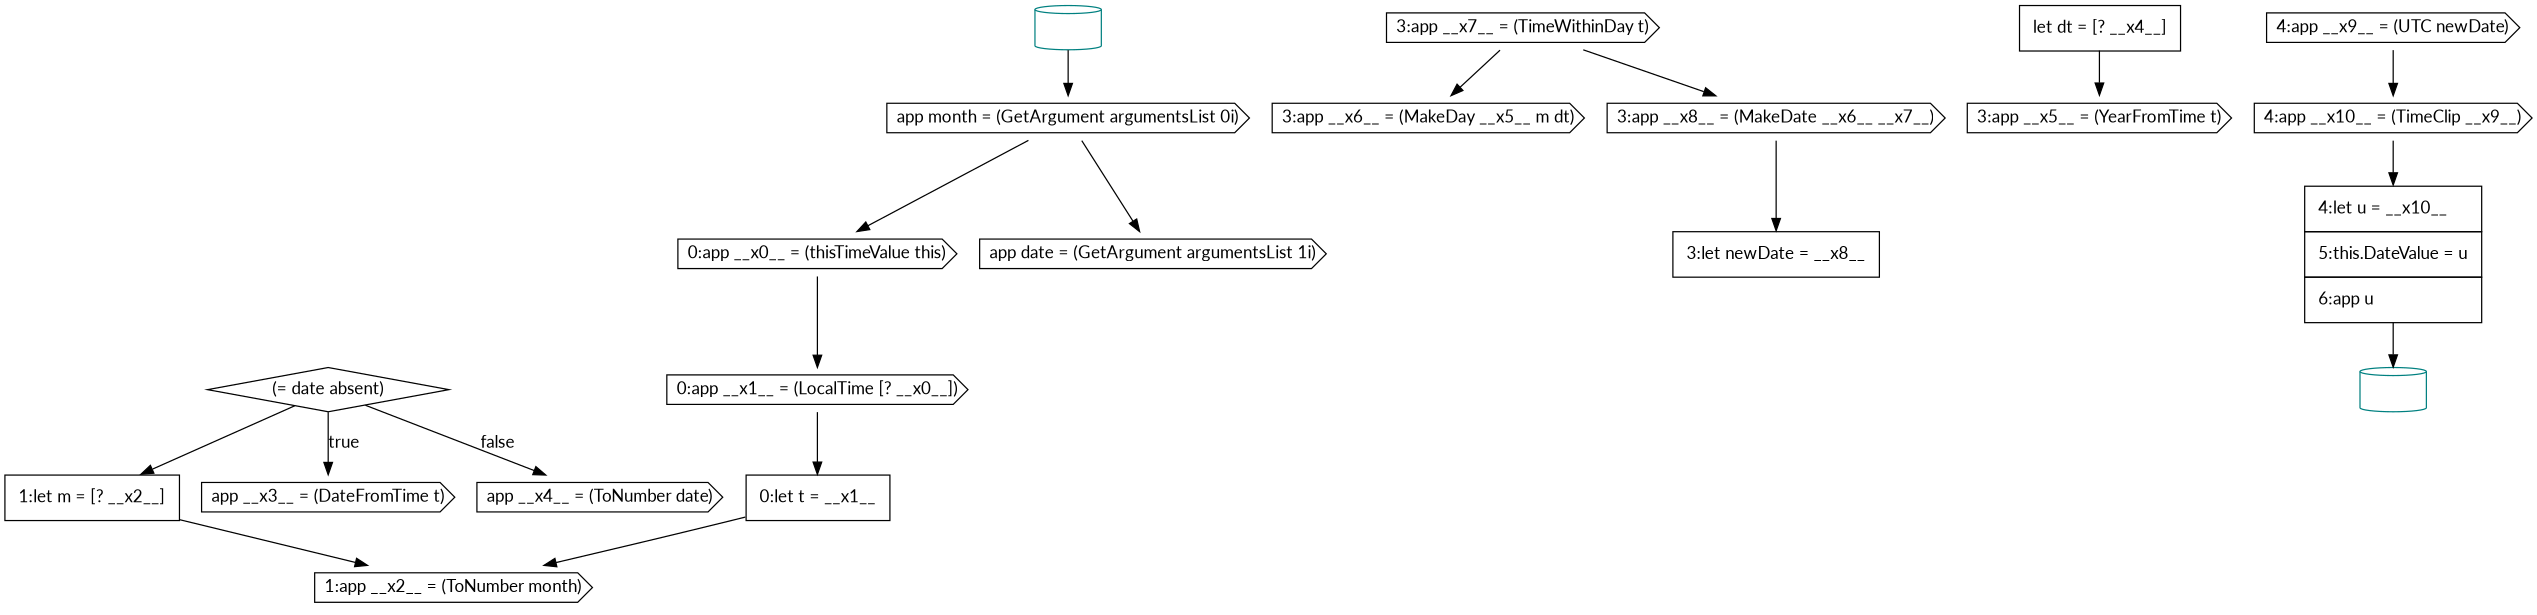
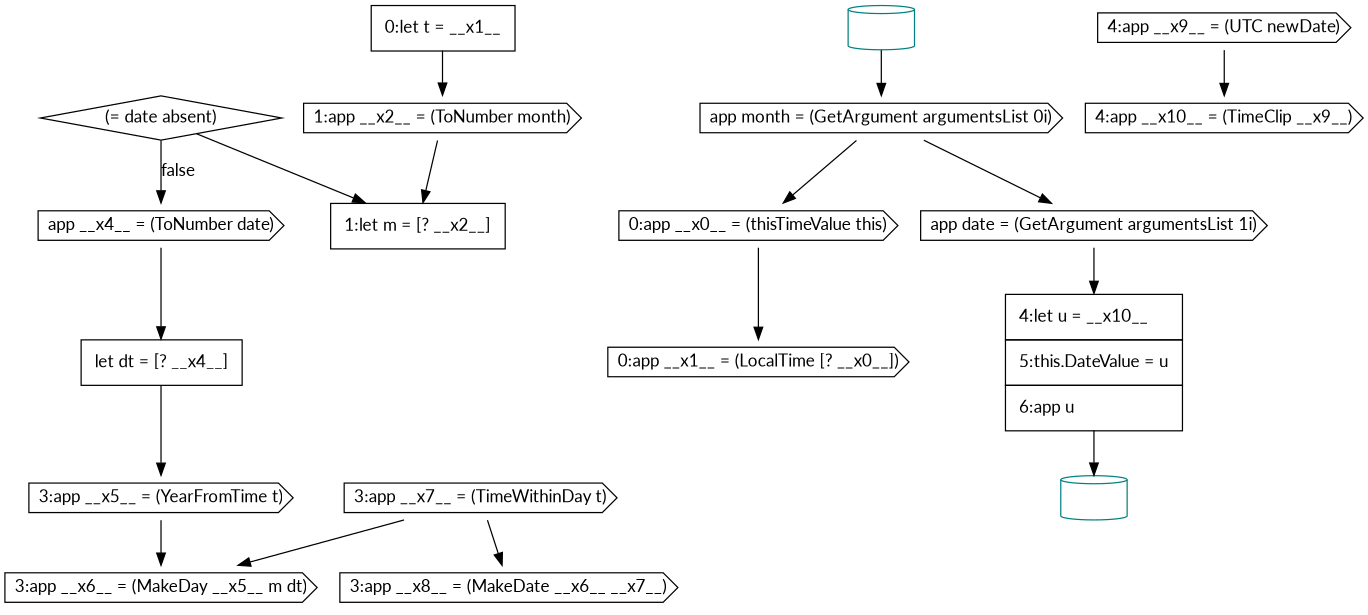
edge "4:app __x10__ = (TimeClip __x9__)" -> "4:let u = __x10__": now "app date = (GetArgument argumentsList 1i)" -> "4:let u = __x10__"
node "3:let newDate = __x8__": removed
edge "app __x4__ = (ToNumber date)" -> "let dt = [? __x4__]": added
edge "0:app __x1__ = (LocalTime [? __x0__])" -> "0:let t = __x1__": removed
node "app __x3__ = (DateFromTime t)": removed
edge "3:app __x5__ = (YearFromTime t)" -> "3:app __x6__ = (MakeDay __x5__ m dt)": added
edge "1:let m = [? __x2__]" -> "1:app __x2__ = (ToNumber month)": reversed
